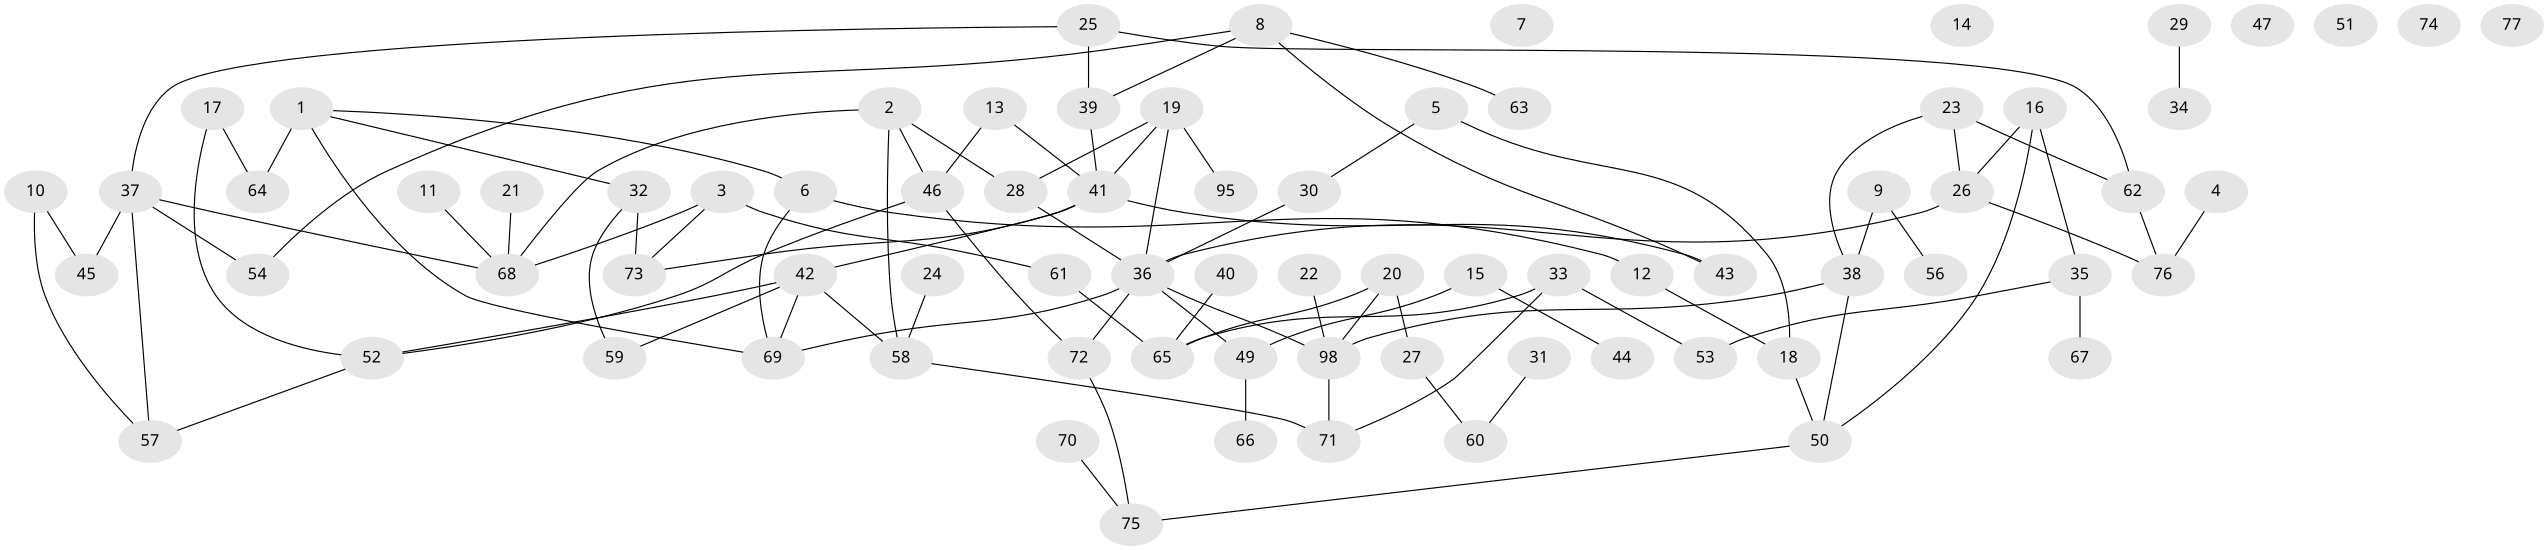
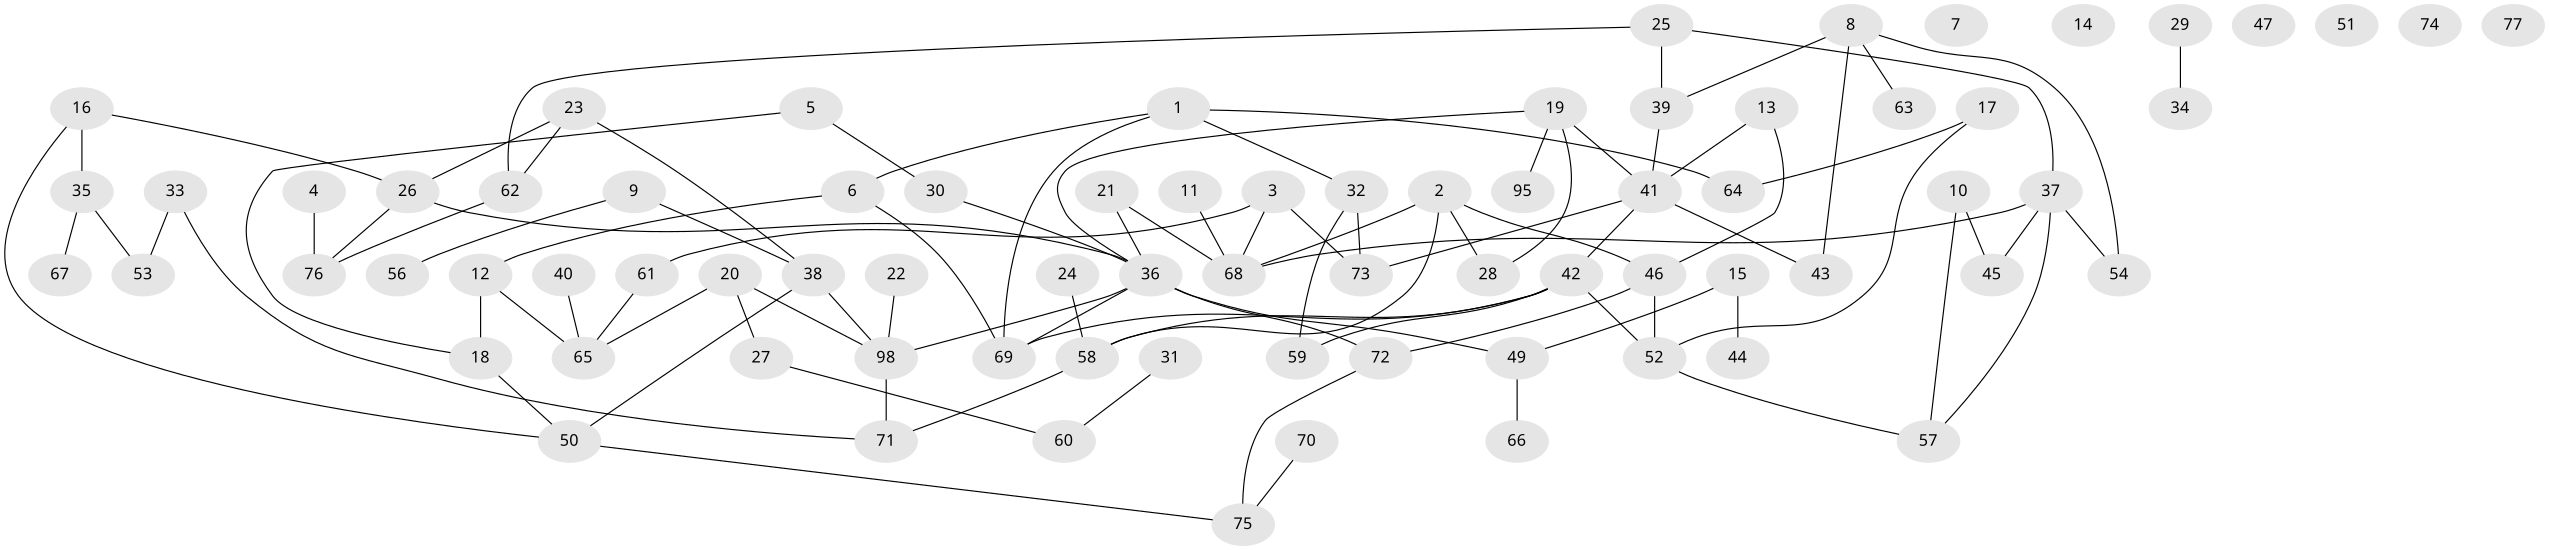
edge "28" -- "36": now "21" -- "36"
edge "33" -- "65": now "12" -- "65"
